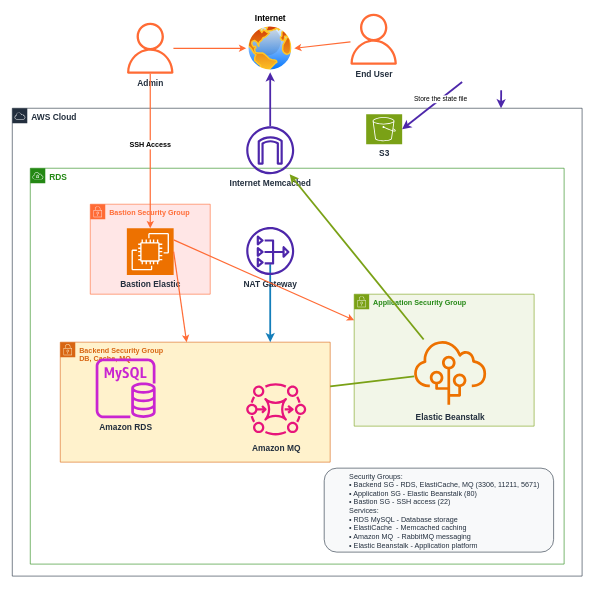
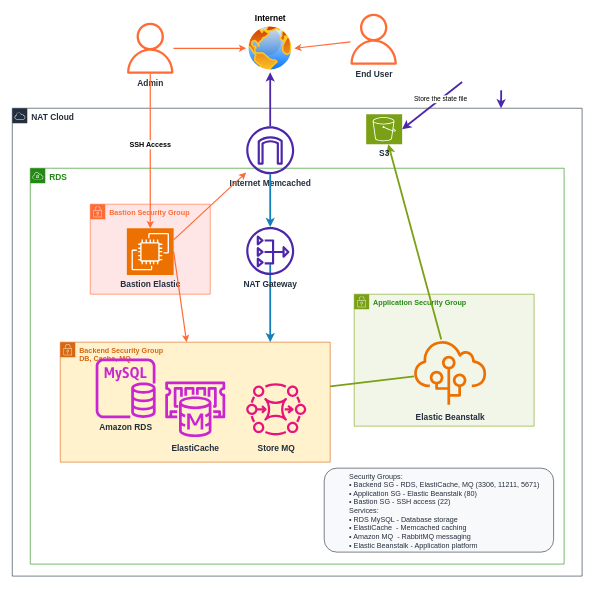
node "AWS Cloud": label "AWS Cloud" -> "NAT Cloud"
edge "Internet Memcached" -> "NAT Gateway": added
edge "Elastic Beanstalk" -> "Internet Memcached": now "Elastic Beanstalk" -> "S3"
edge "Bastion Elastic" -> "Application Security Group": now "Bastion Elastic" -> "Internet Memcached"
node "ElastiCache": added
node "Amazon MQ": label "Amazon MQ" -> "Store MQ"
